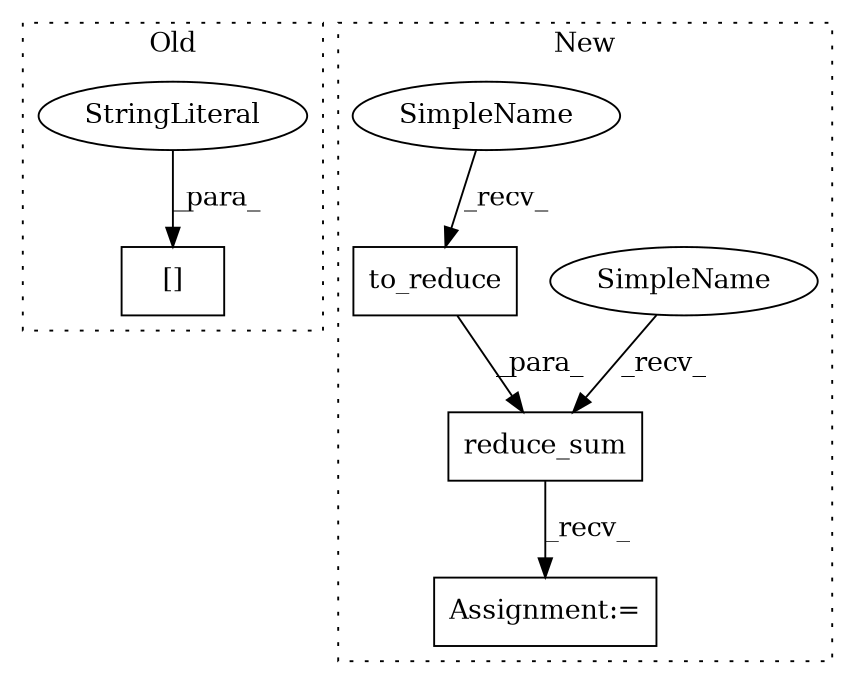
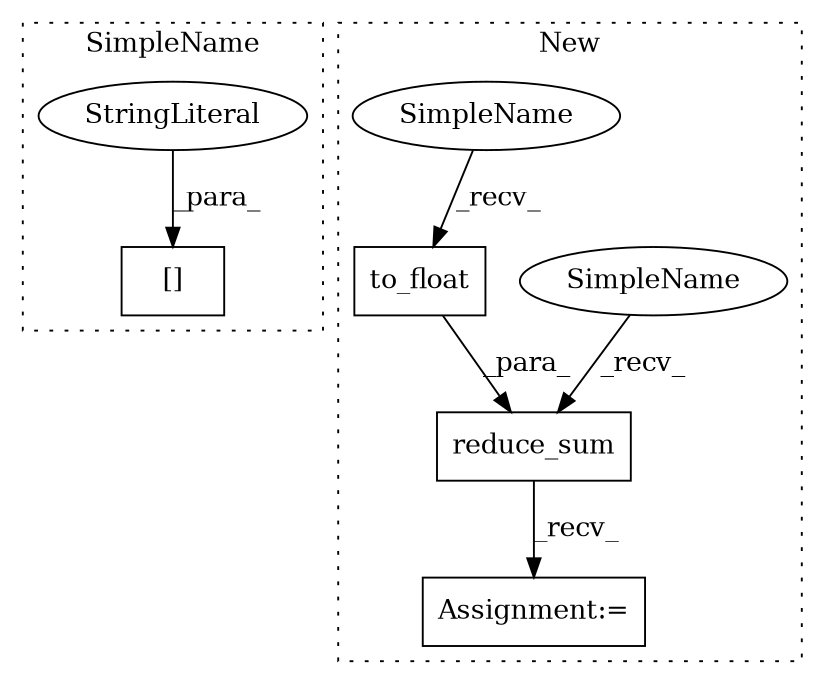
cluster "Old": label "Old" -> "SimpleName"
node "to_reduce": label "to_reduce" -> "to_float"
